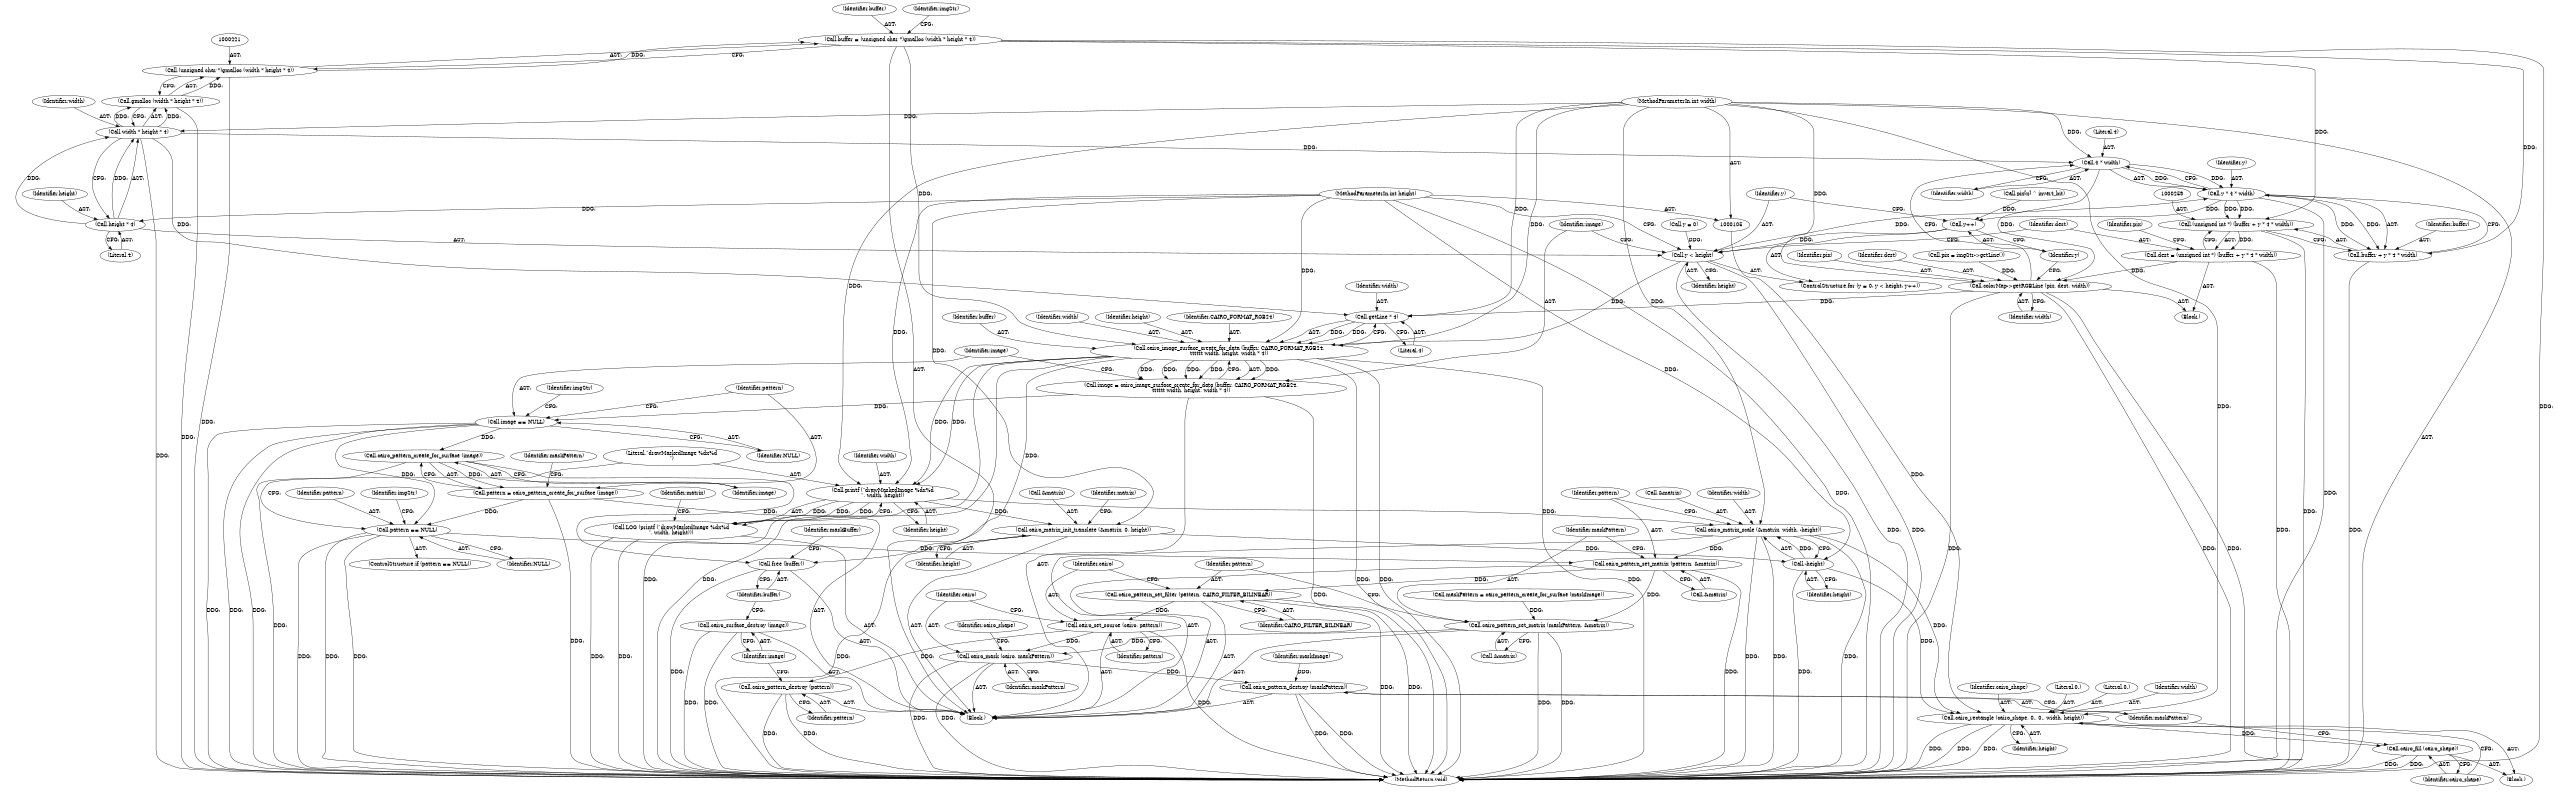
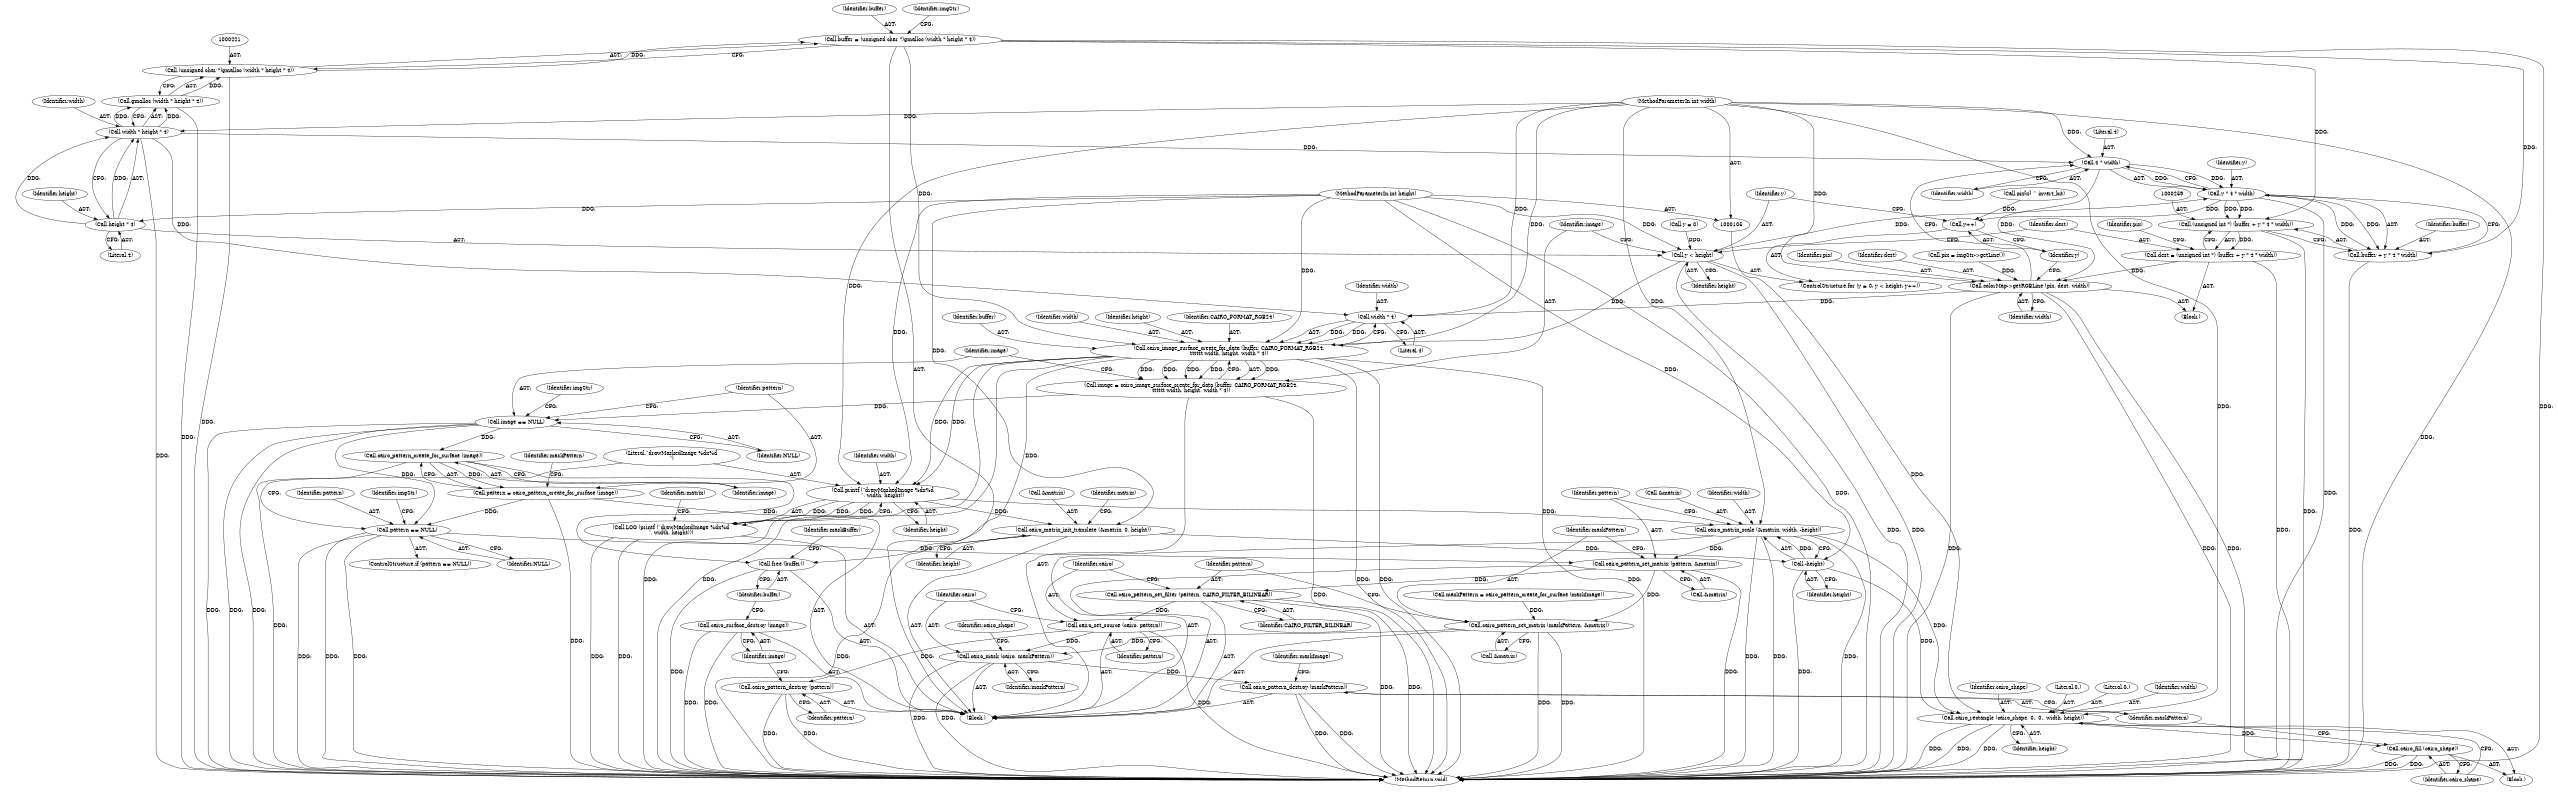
edge "(MethodParameterIn,int height)" -> "(Call,y < height)": label "CFG: " -> "DDG: "
edge "(Call,y++)" -> "(Call,y < height)": removed, label "DDG:"
node "(Call,getLine * 4)": label "(Call,getLine * 4)" -> "(Call,width * 4)"
edge "(MethodParameterIn,int width)" -> "(MethodReturn,void)": label "AST: " -> "DDG: "
edge "(Identifier,maskImage)" -> "(Call,cairo_pattern_destroy (maskPattern))": label "DDG: " -> "CFG: "
